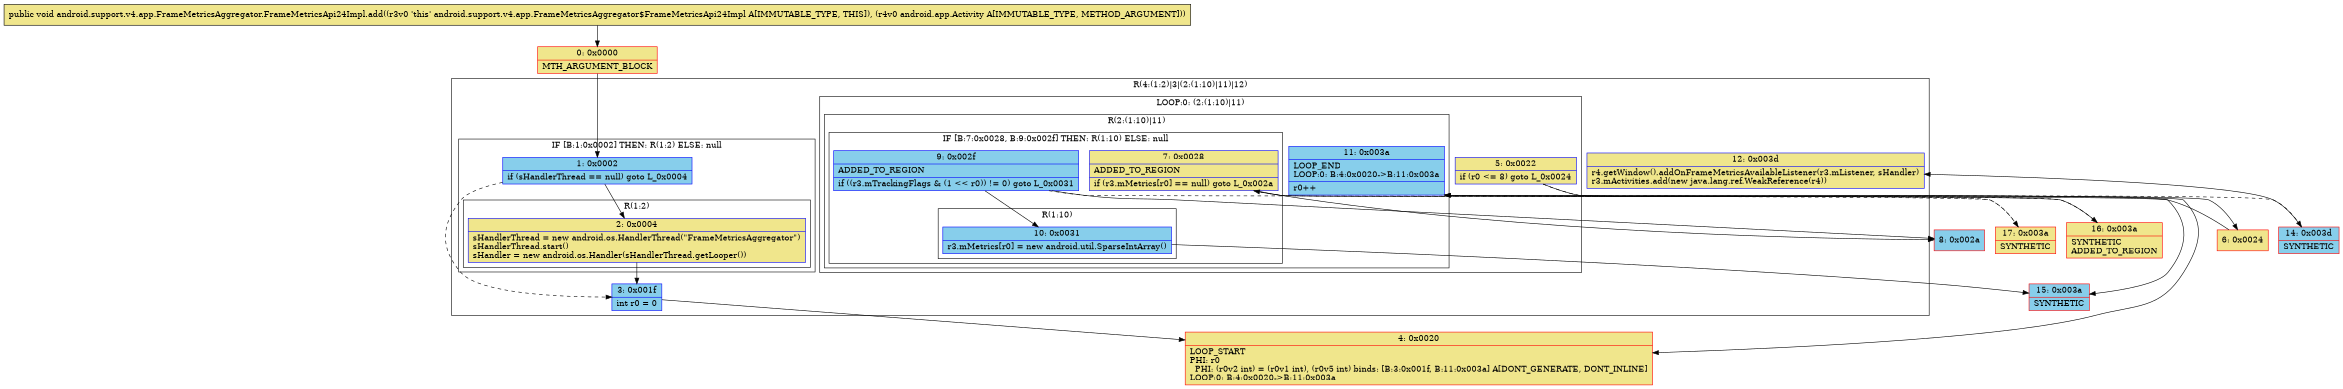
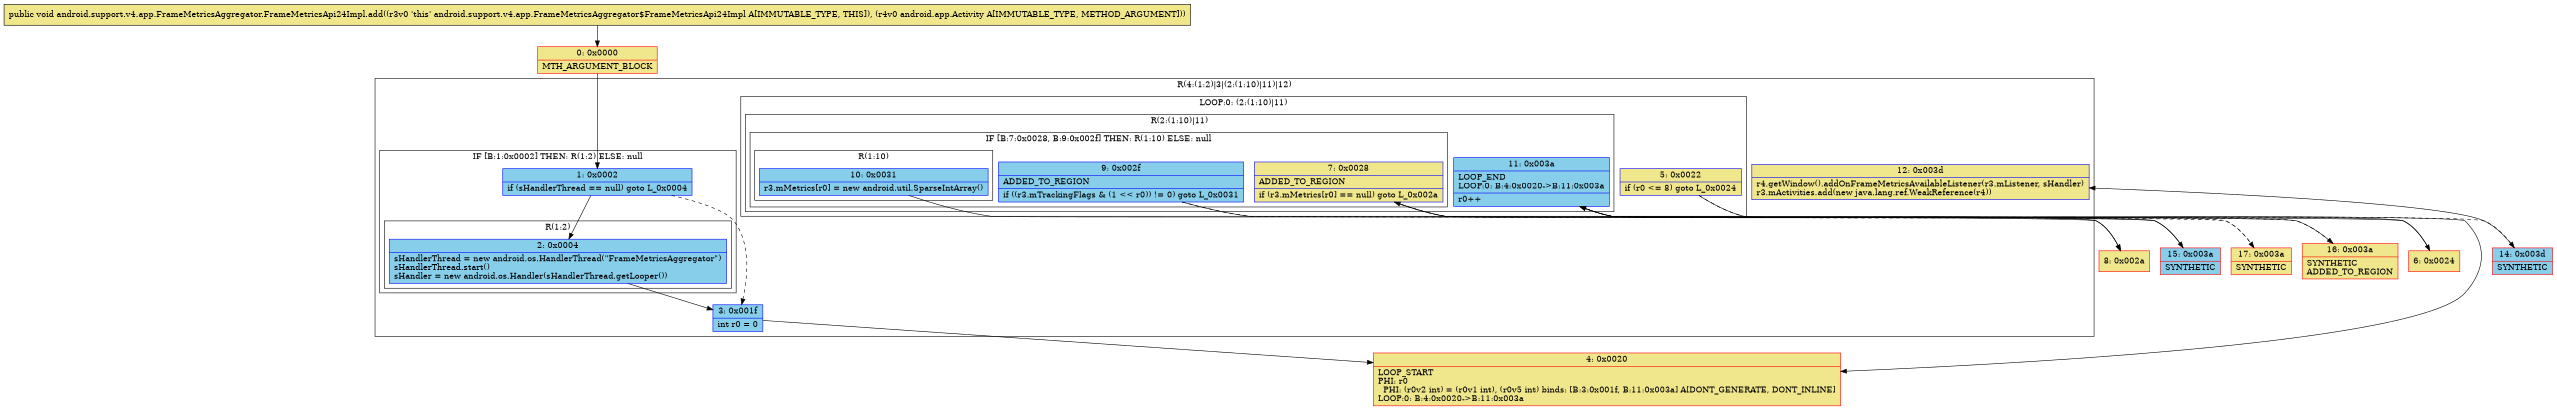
edge "11: 0x003a" -> "15: 0x003a": reversed
edge "9: 0x002f" -> "10: 0x0031": removed
node "2: 0x0004": fillcolor khaki -> skyblue
node "8: 0x002a": fillcolor skyblue -> khaki
